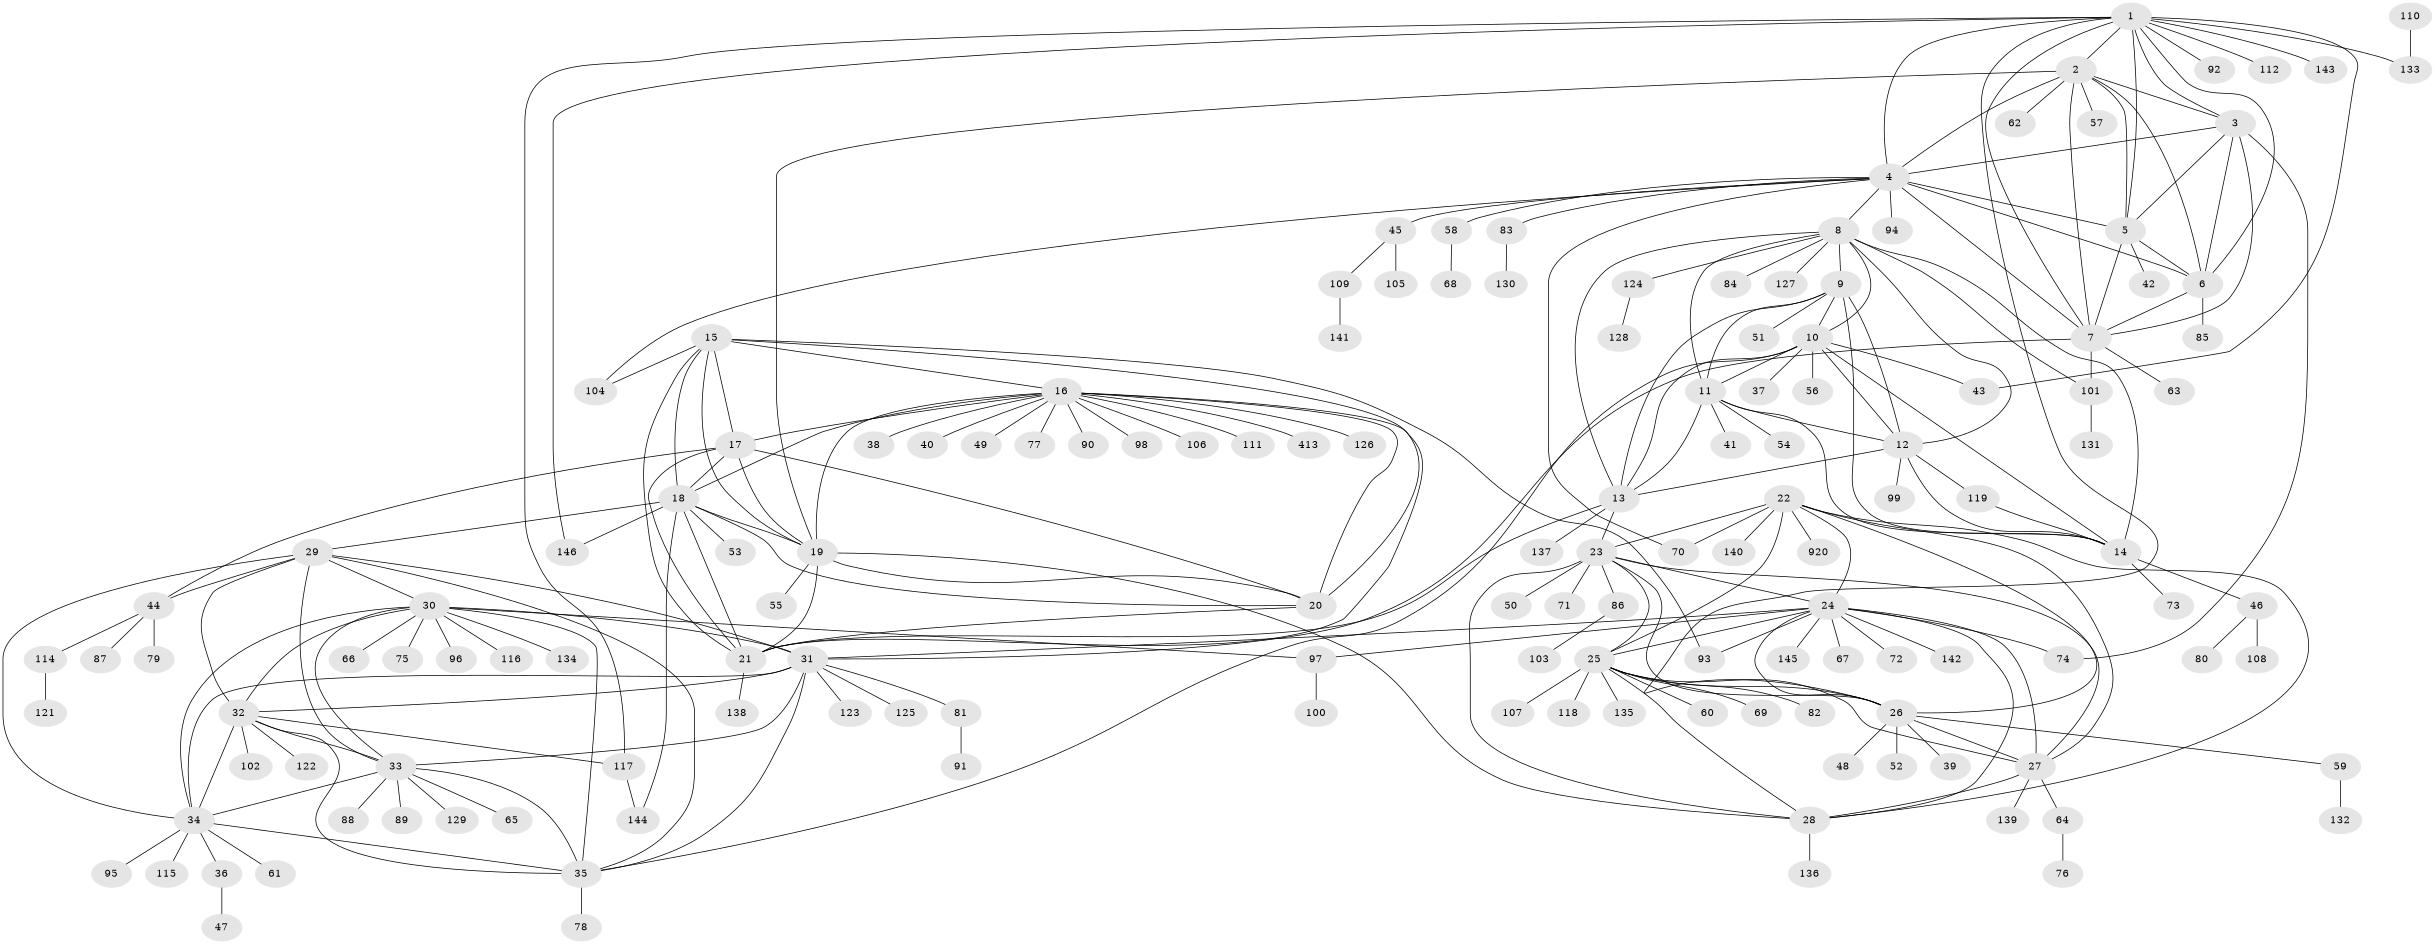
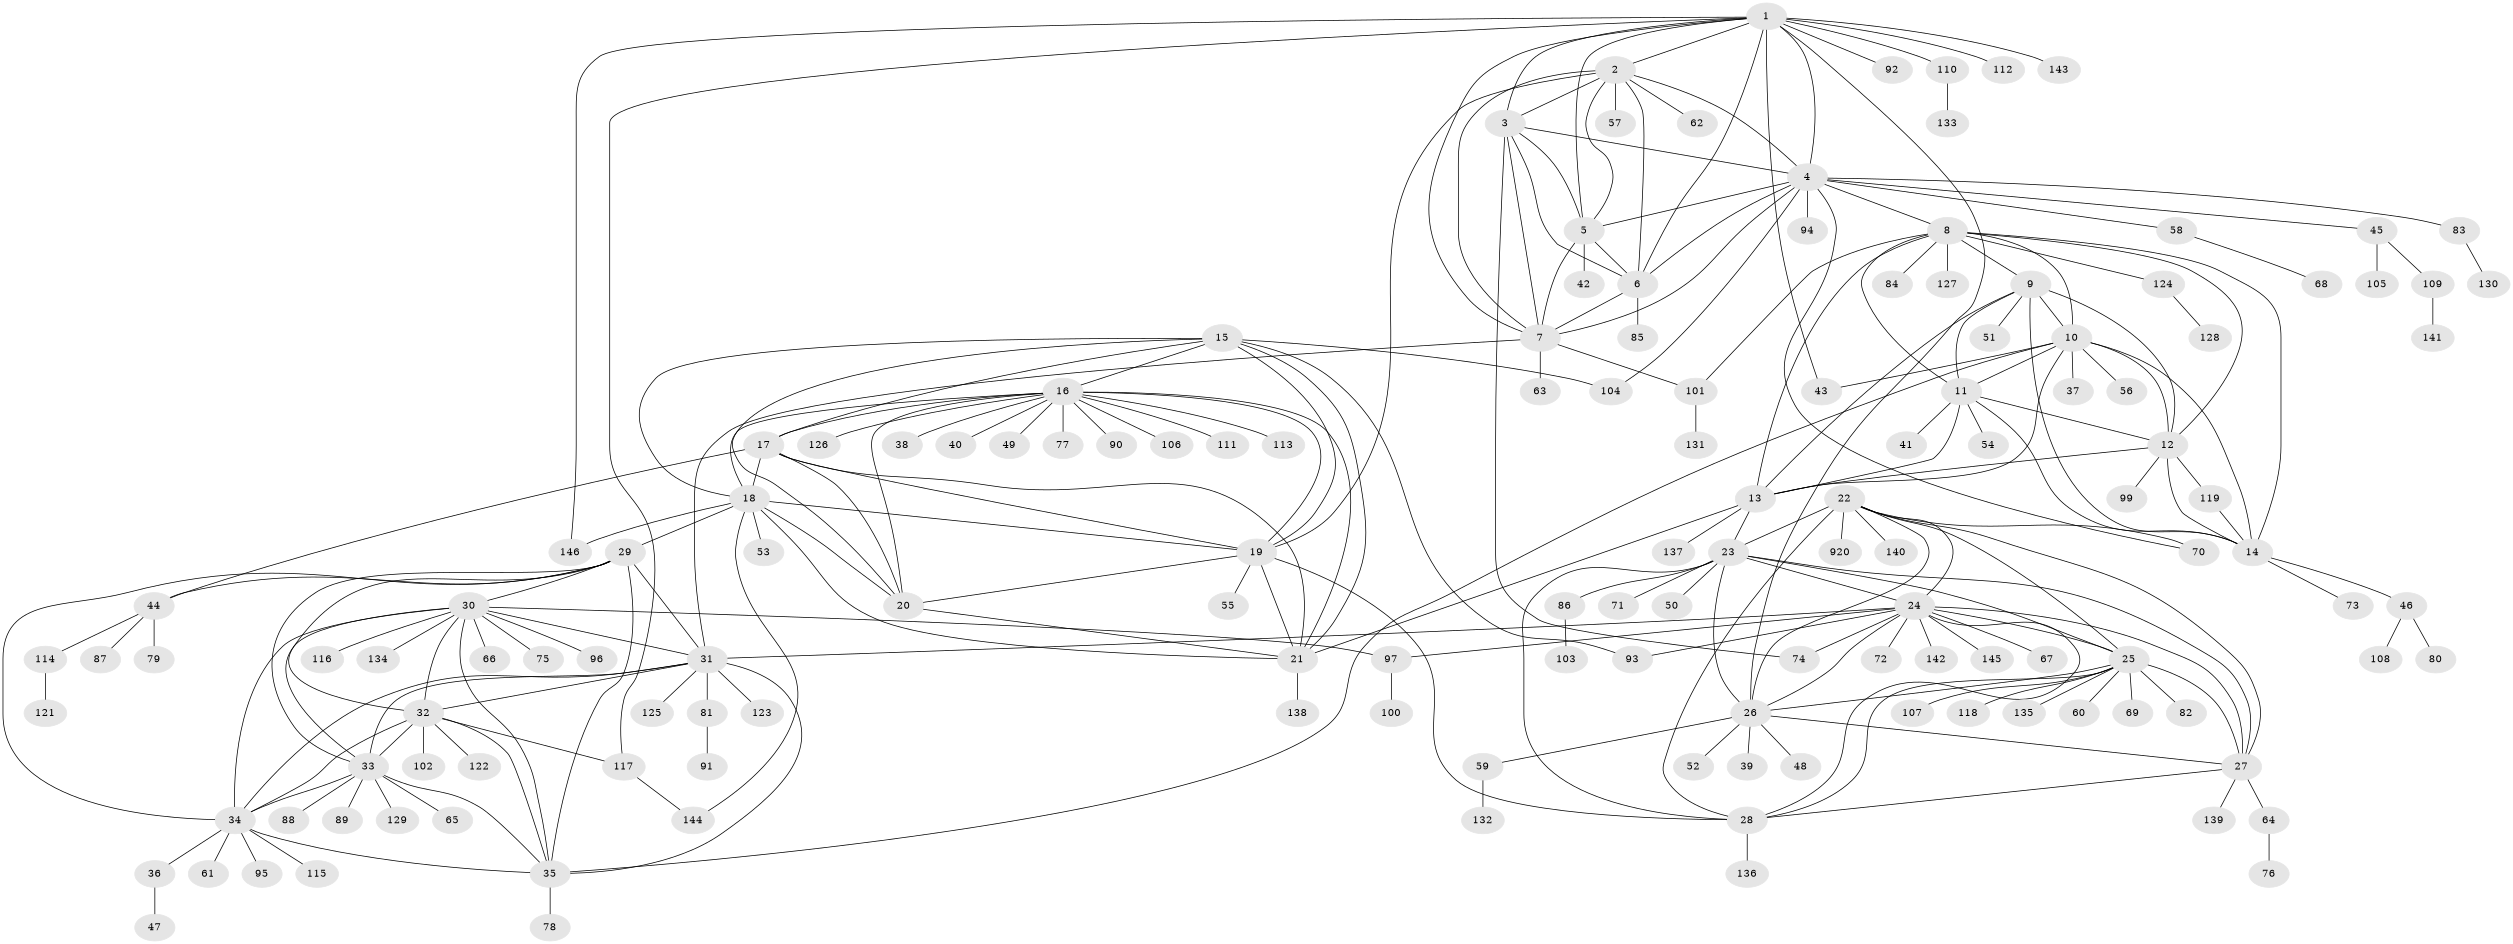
edge "1" -- "133": now "1" -- "110"
node "98": removed
node "413": label "413" -> "113"
